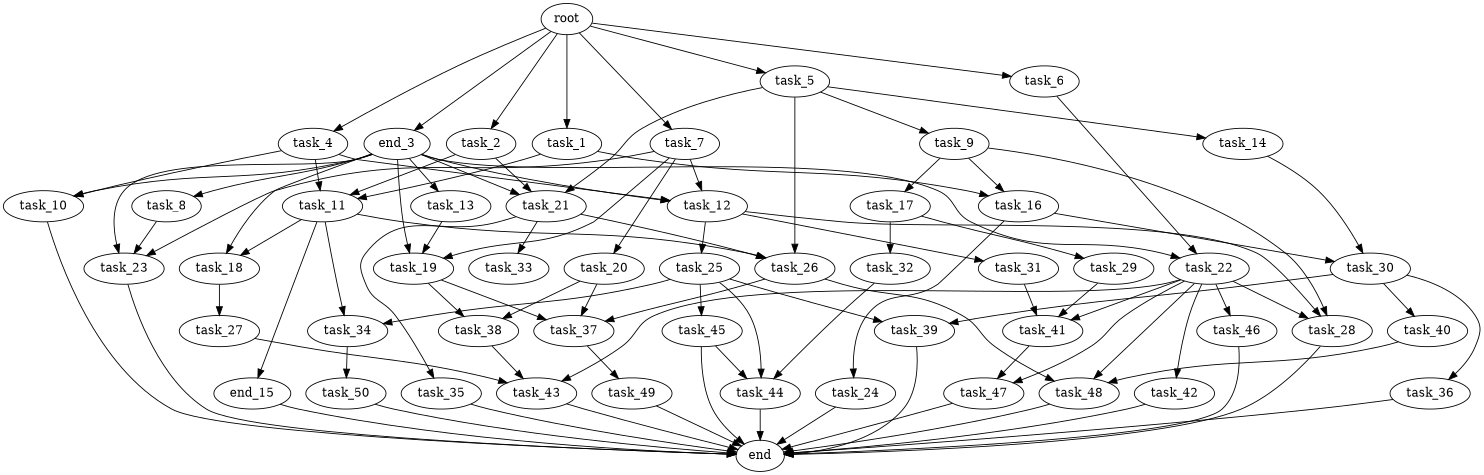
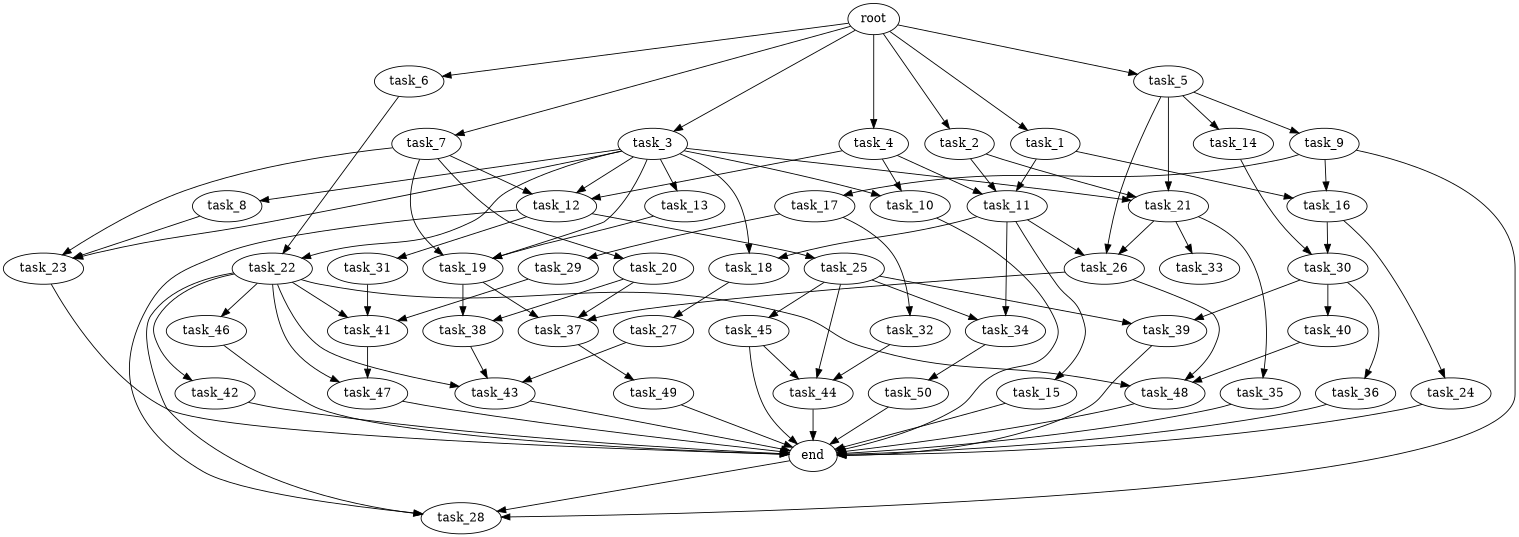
node "end_3": label "end_3" -> "task_3"
node "end_15": label "end_15" -> "task_15"
edge "task_28" -> "end": reversed
